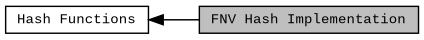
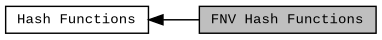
node "FNV Hash Implementation": label "FNV Hash Implementation" -> "FNV Hash Functions"
